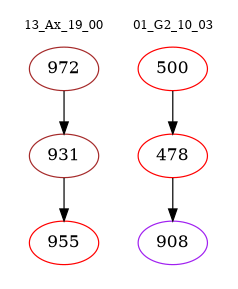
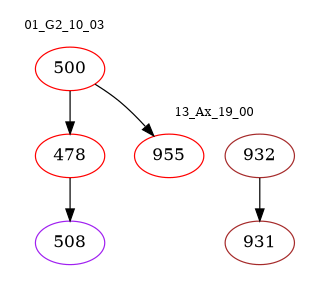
node "972": label "972" -> "932"
edge "931" -> "955": now "500" -> "955"
node "908": label "908" -> "508"
